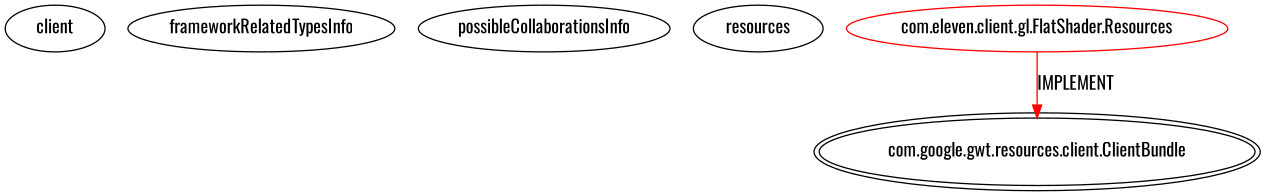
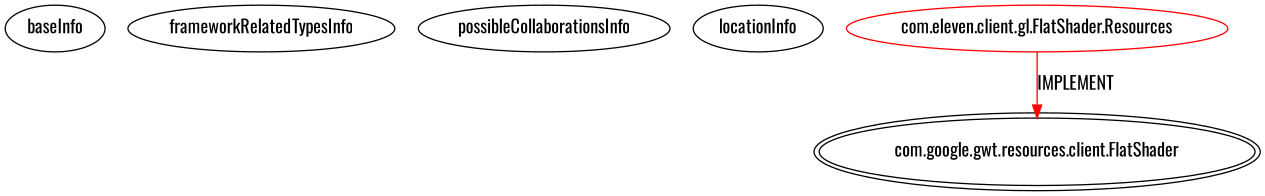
node "client": label "client" -> "baseInfo"
node "resources": label "resources" -> "locationInfo"
node "com.google.gwt.resources.client.ClientBundle": label "com.google.gwt.resources.client.ClientBundle" -> "com.google.gwt.resources.client.FlatShader"
